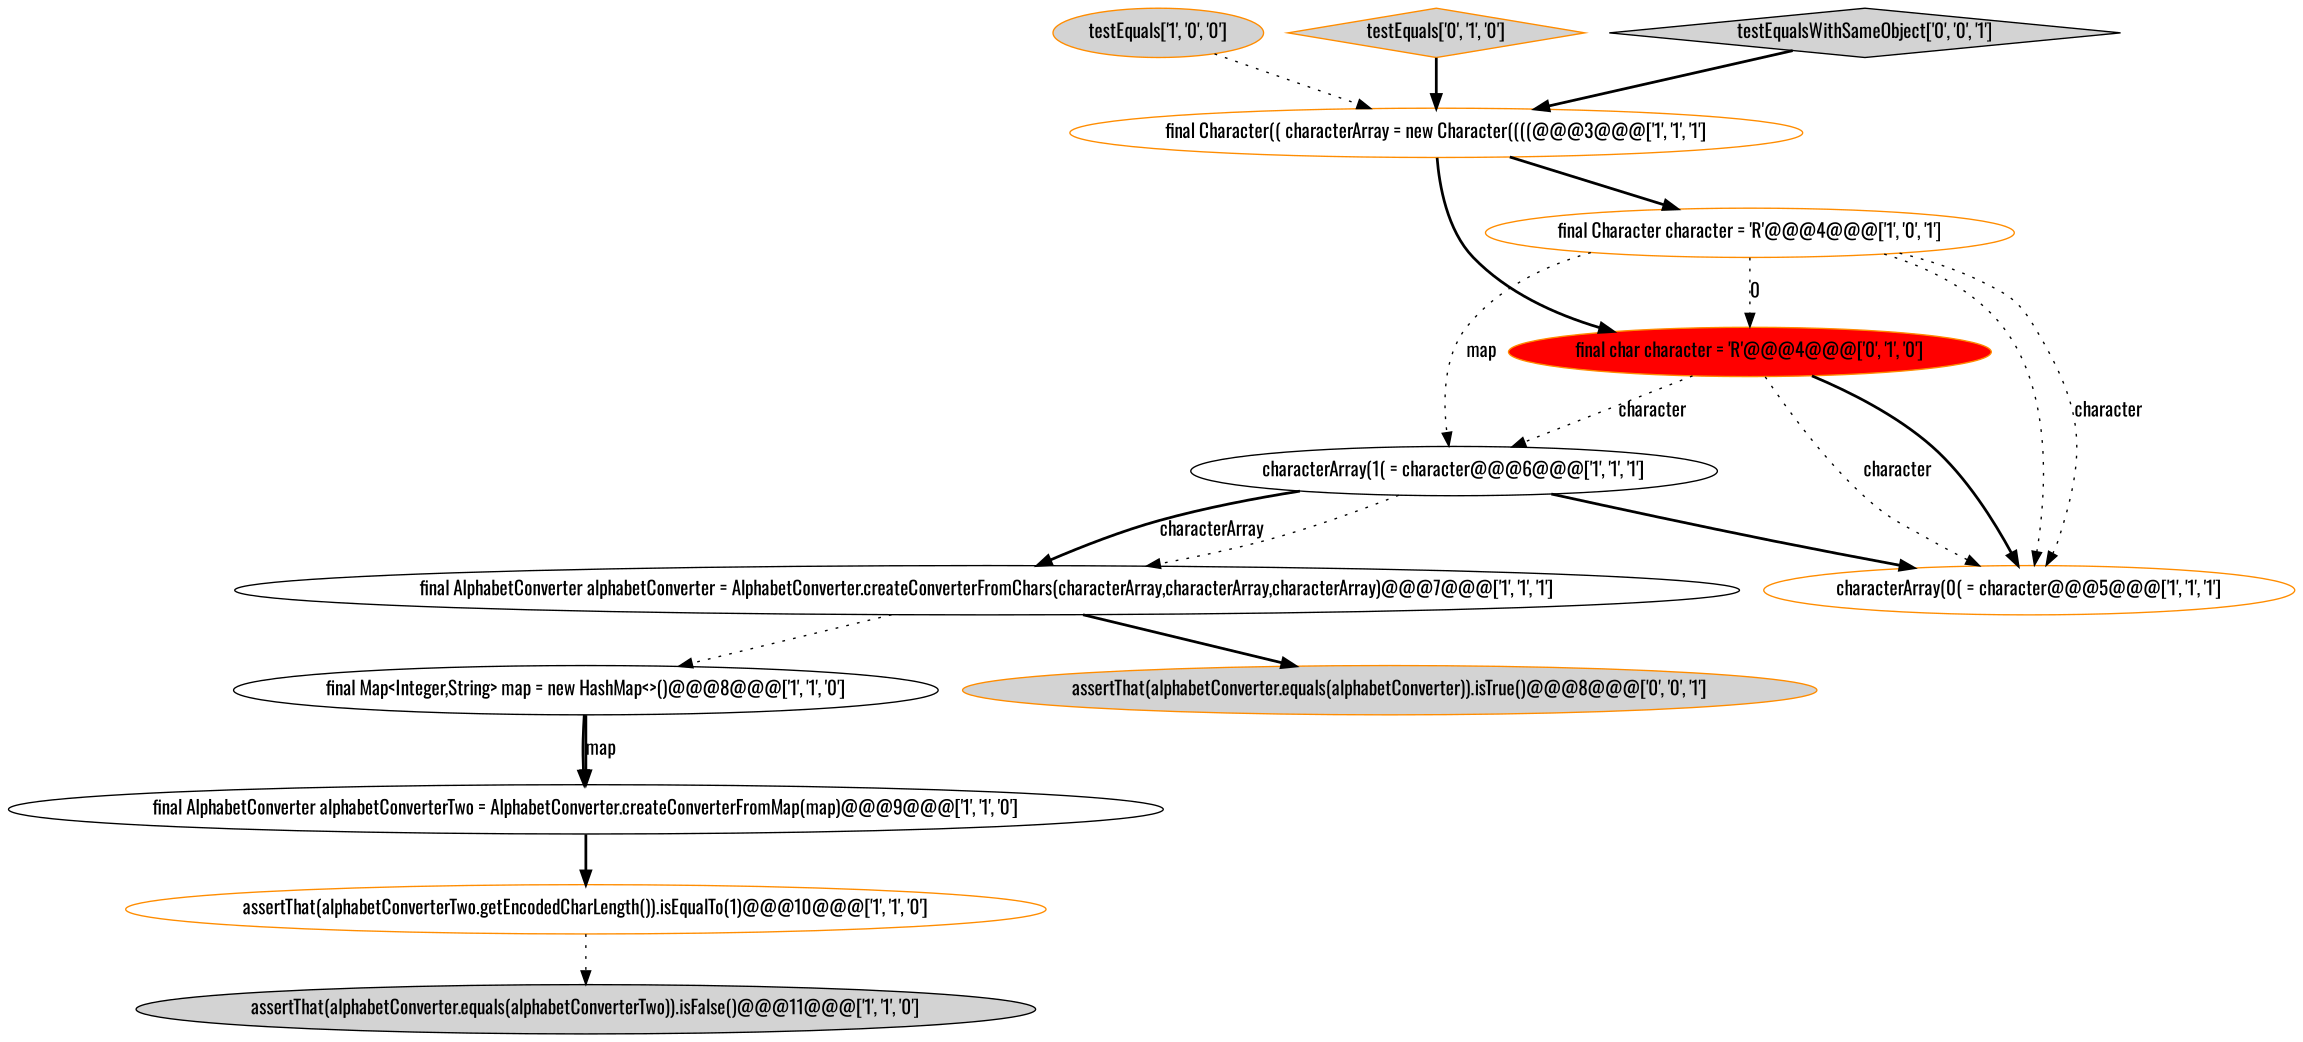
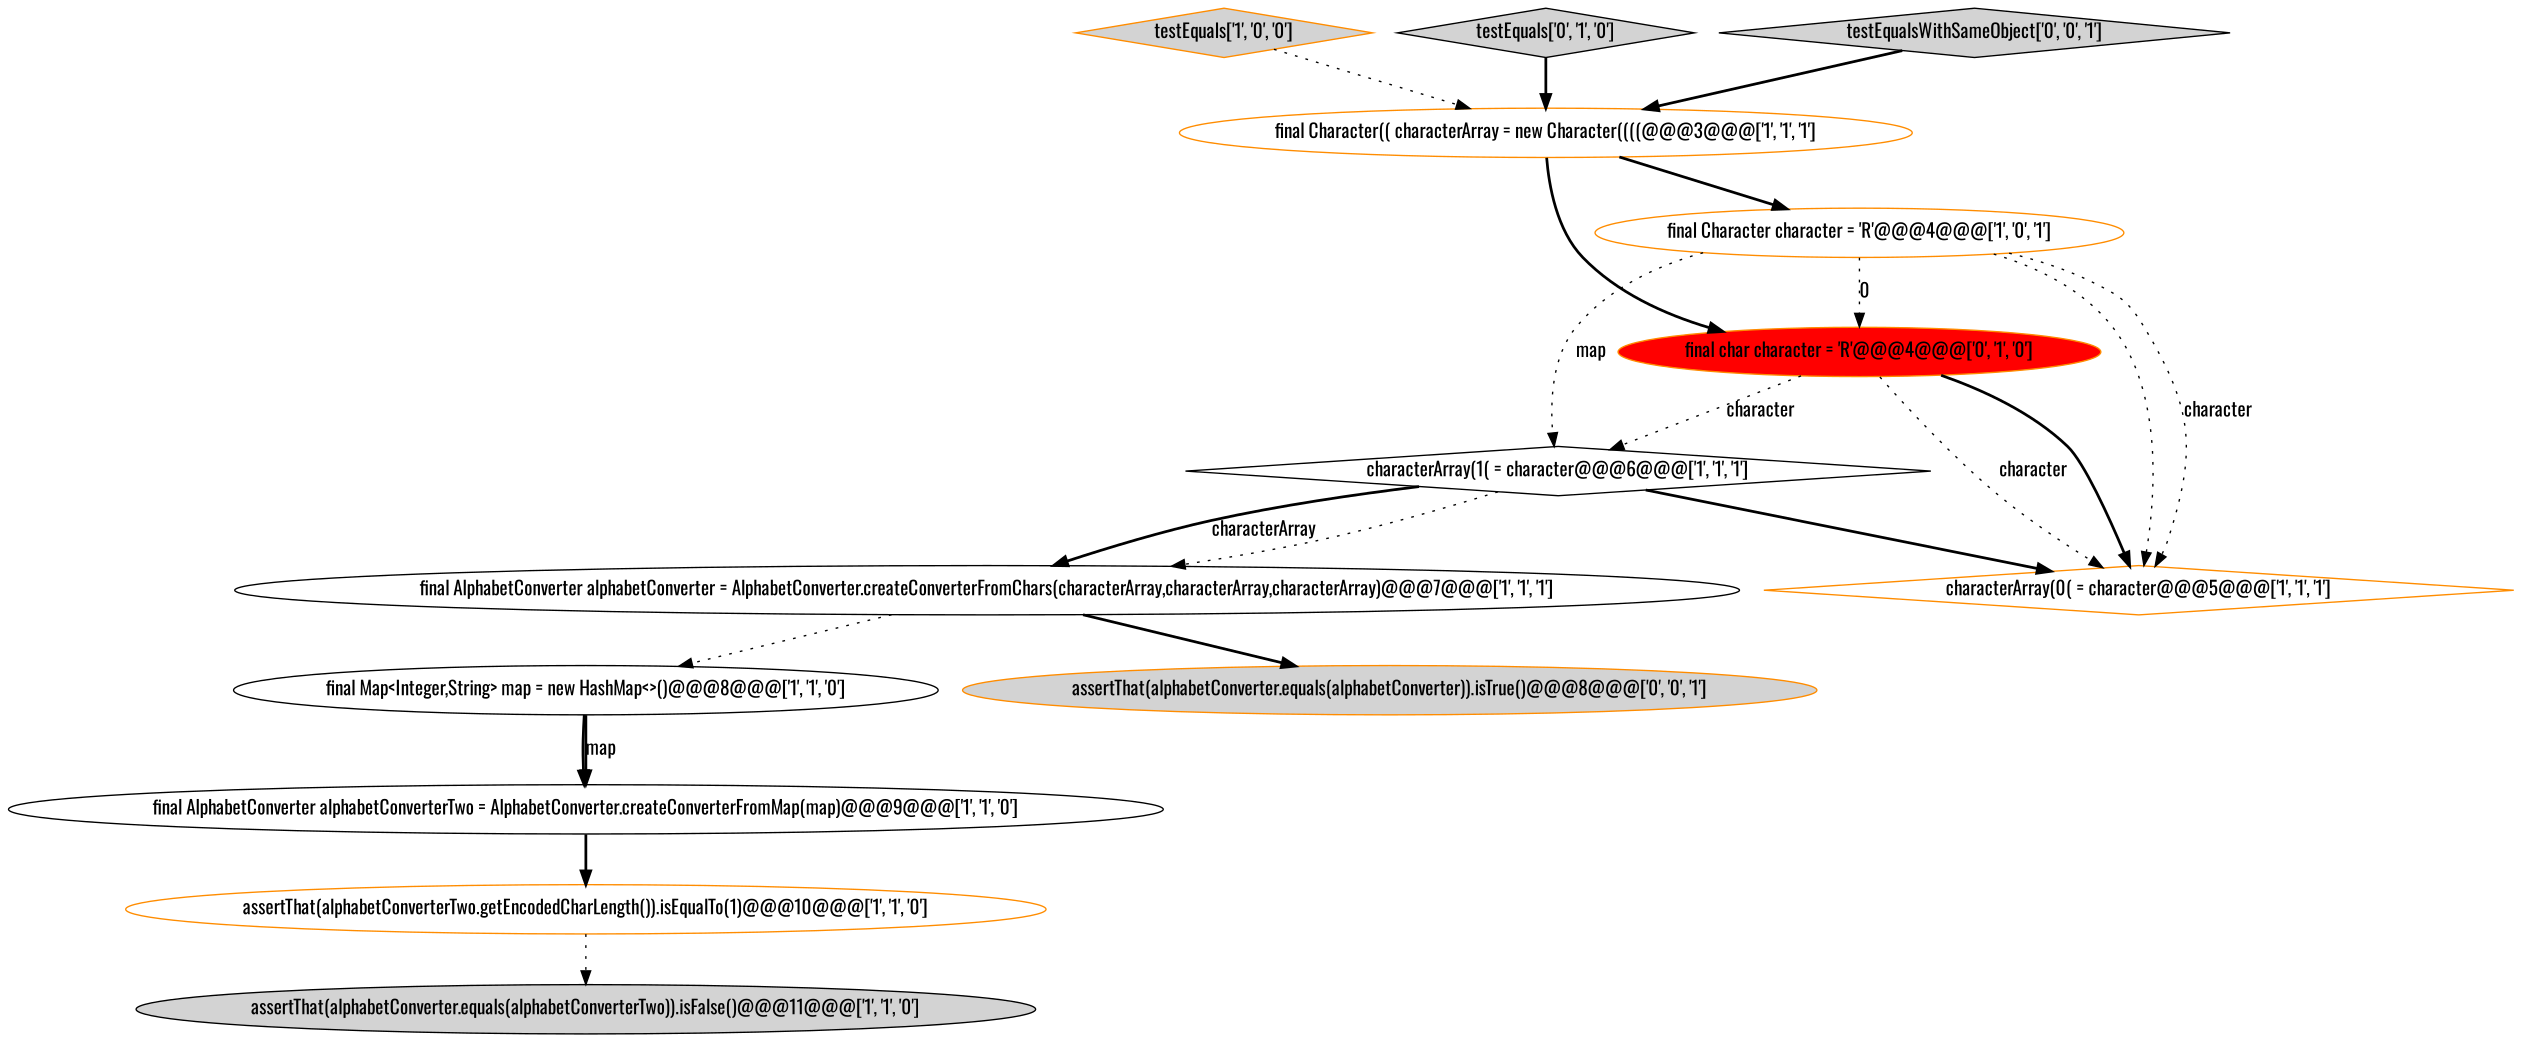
node "testEquals['1', '0', '0']": shape ellipse -> diamond
node "testEquals['0', '1', '0']": color darkorange -> black
node "characterArray(1( = character@@@6@@@['1', '1', '1']": shape ellipse -> diamond
node "characterArray(0( = character@@@5@@@['1', '1', '1']": shape ellipse -> diamond
